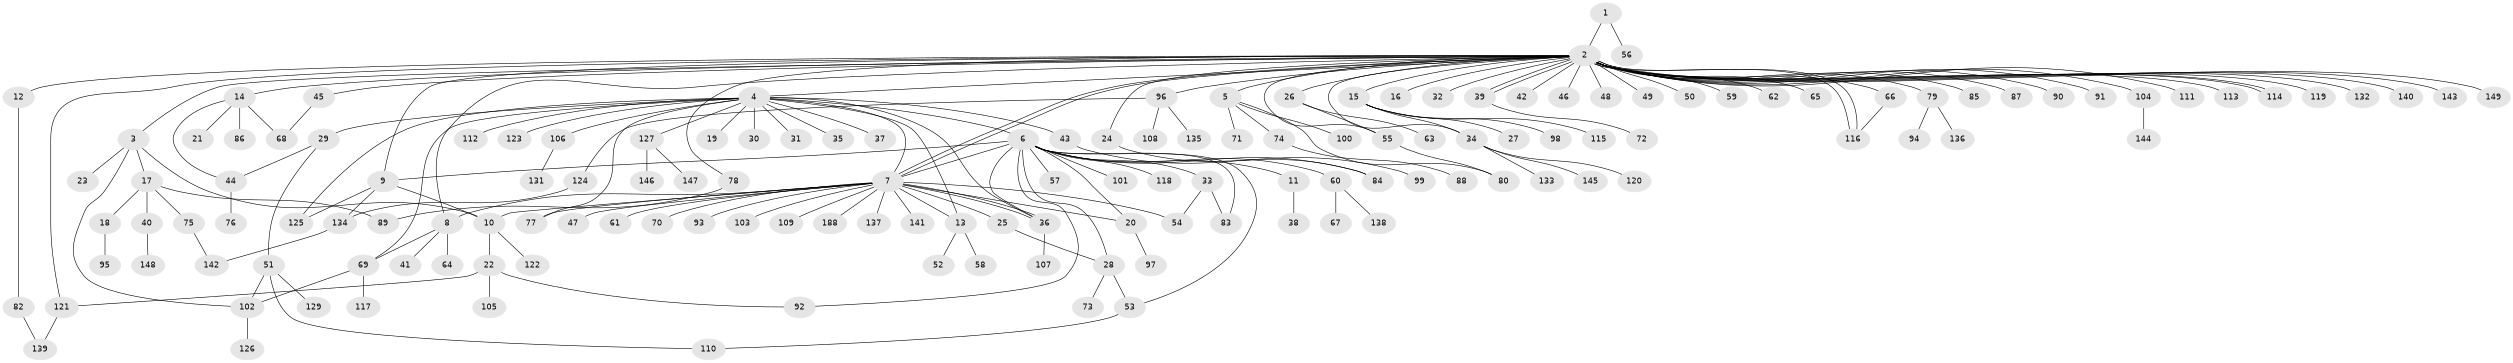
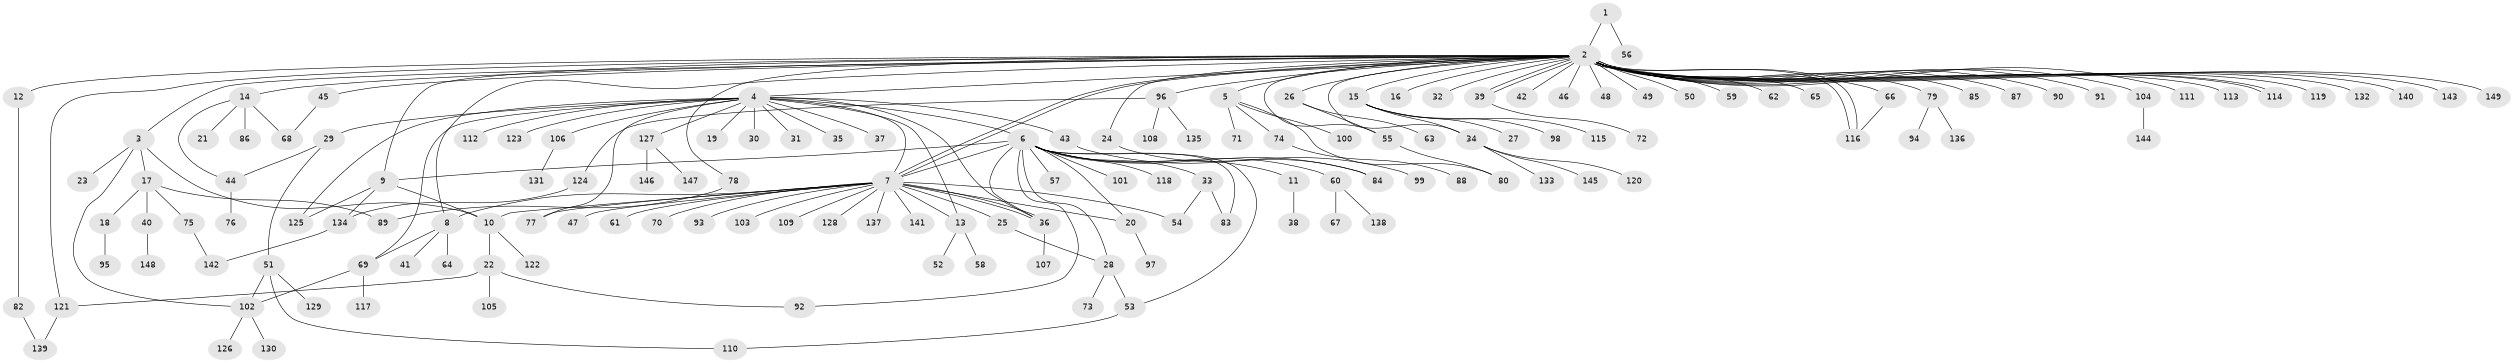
node "188": label "188" -> "128"
node "130": added
